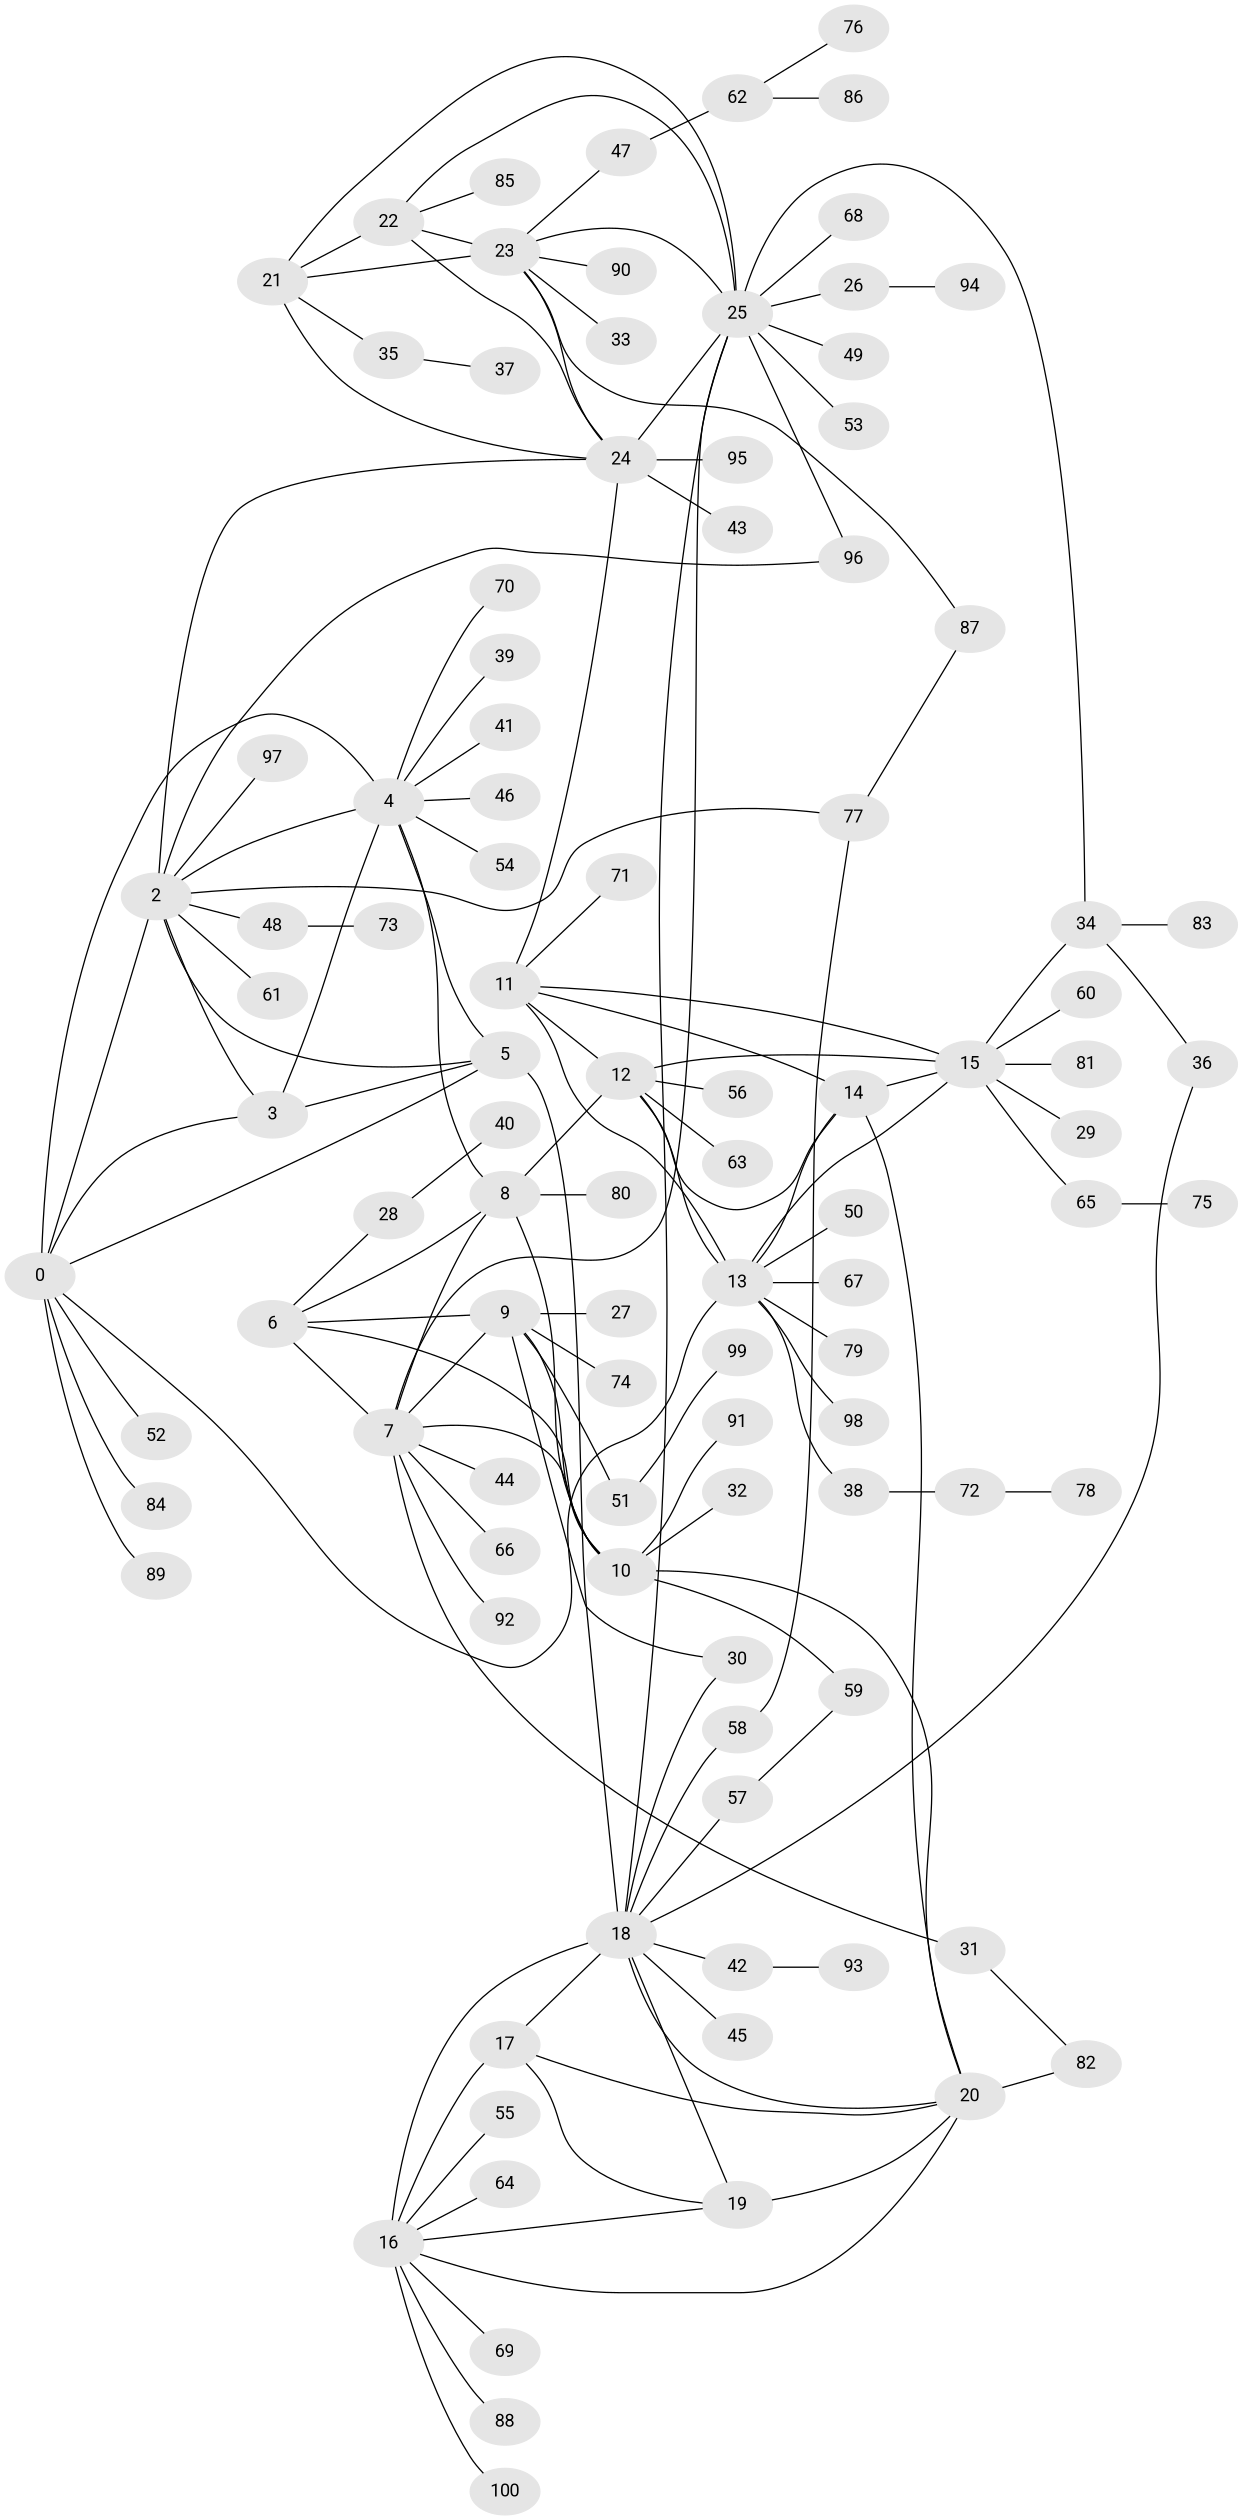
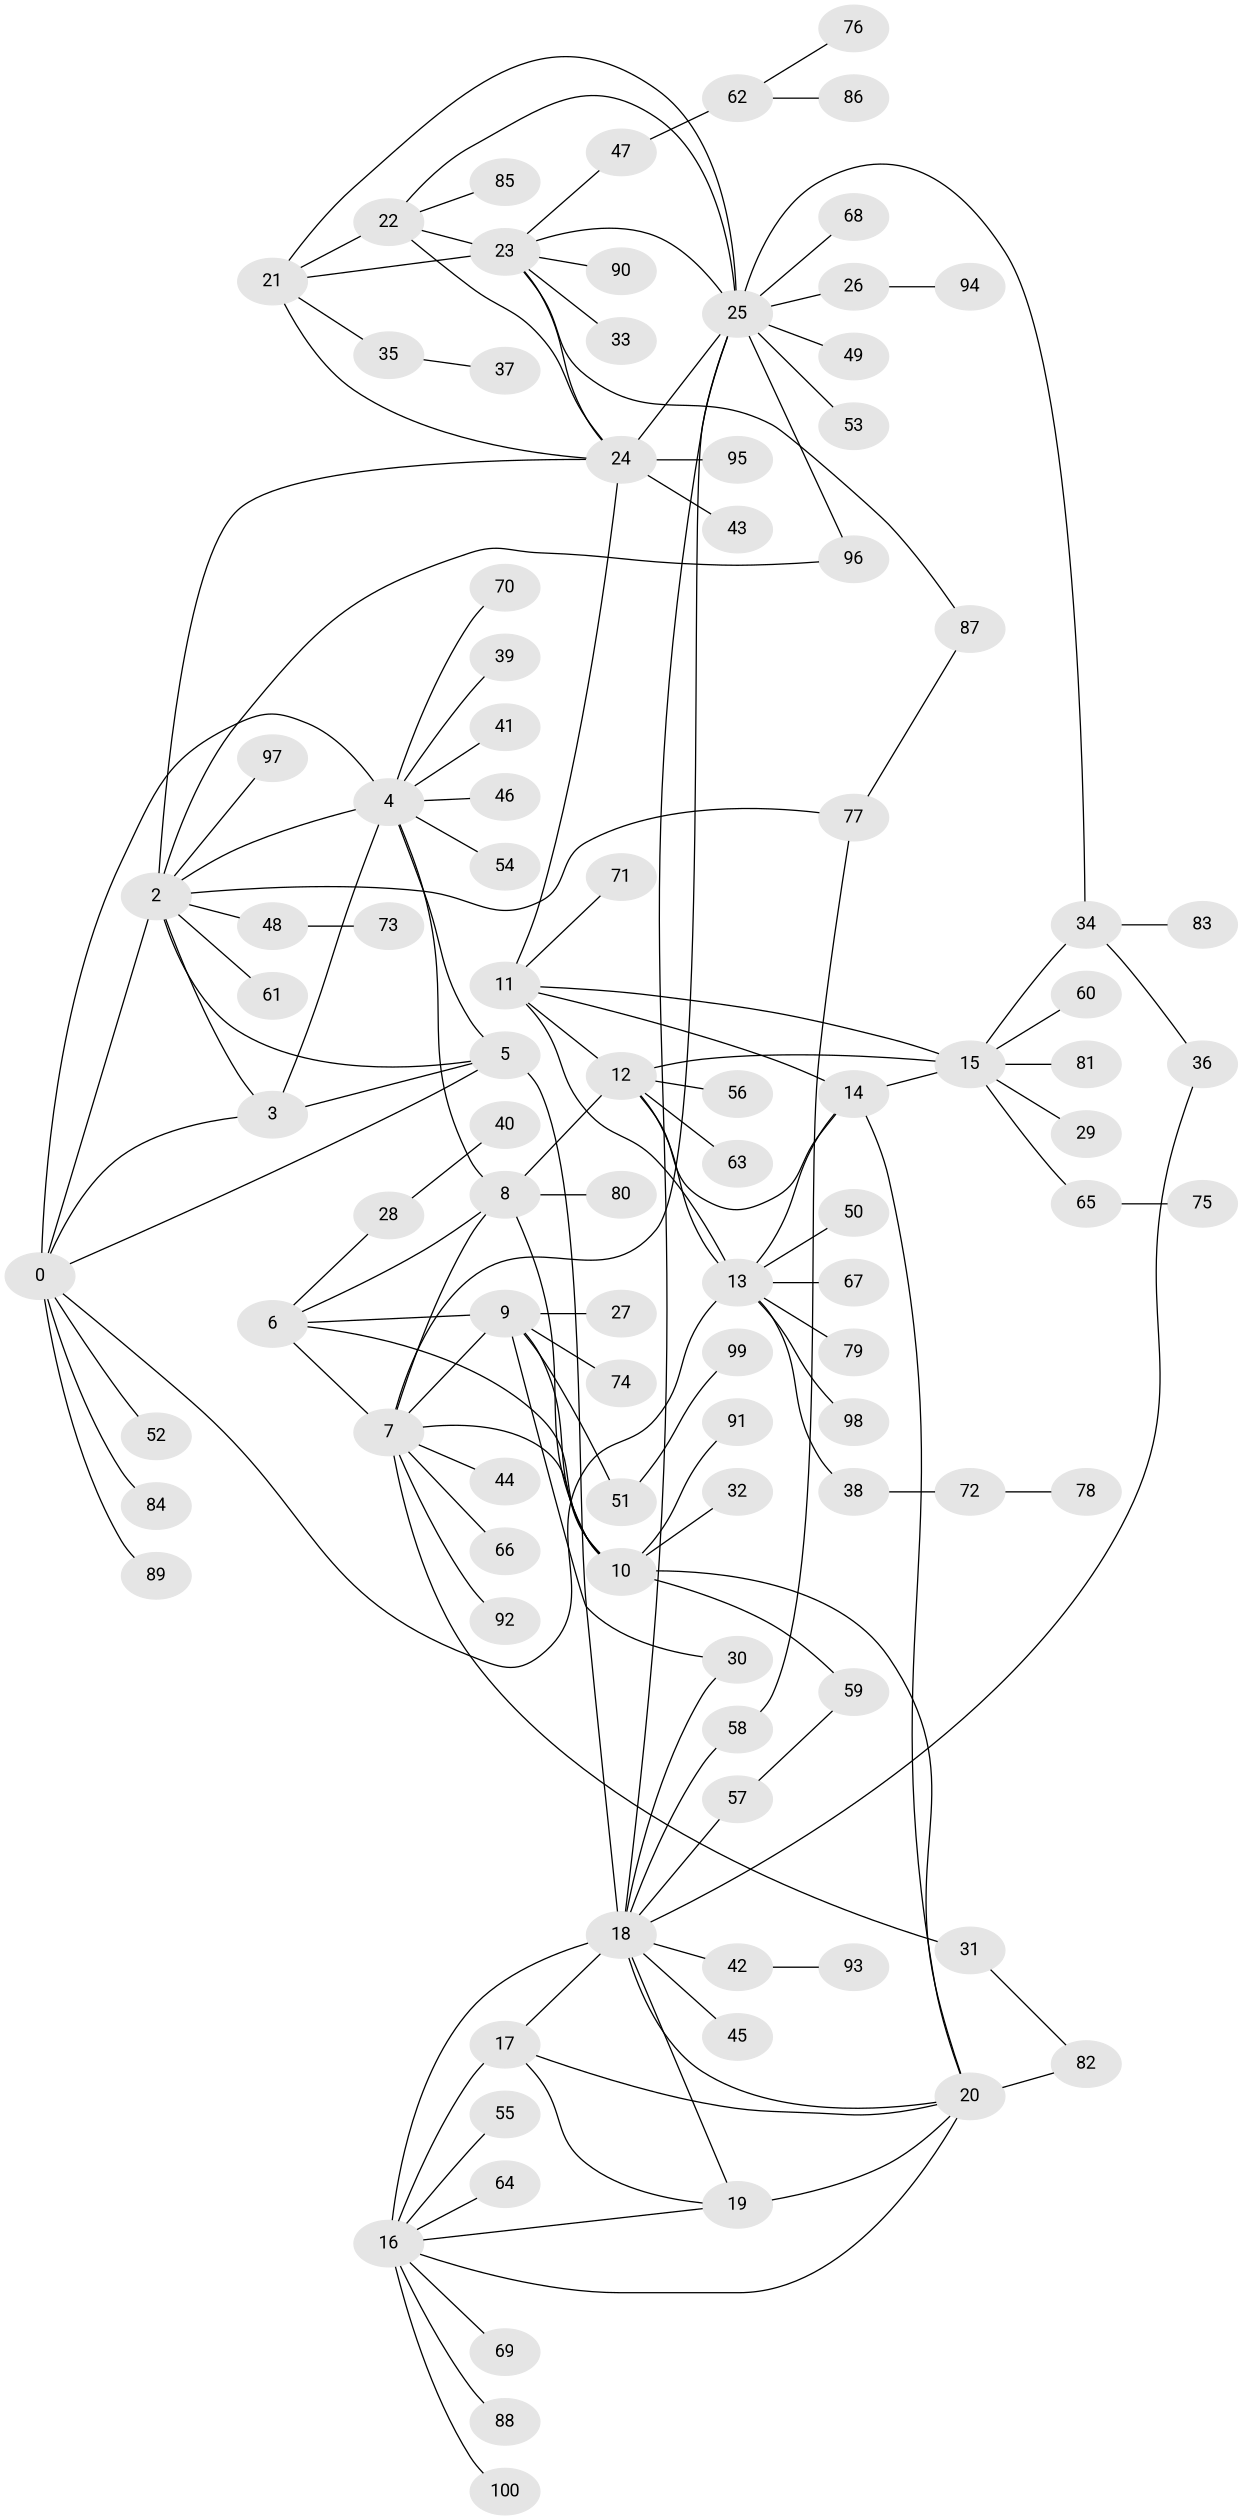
edge "15" -- "13": removed
